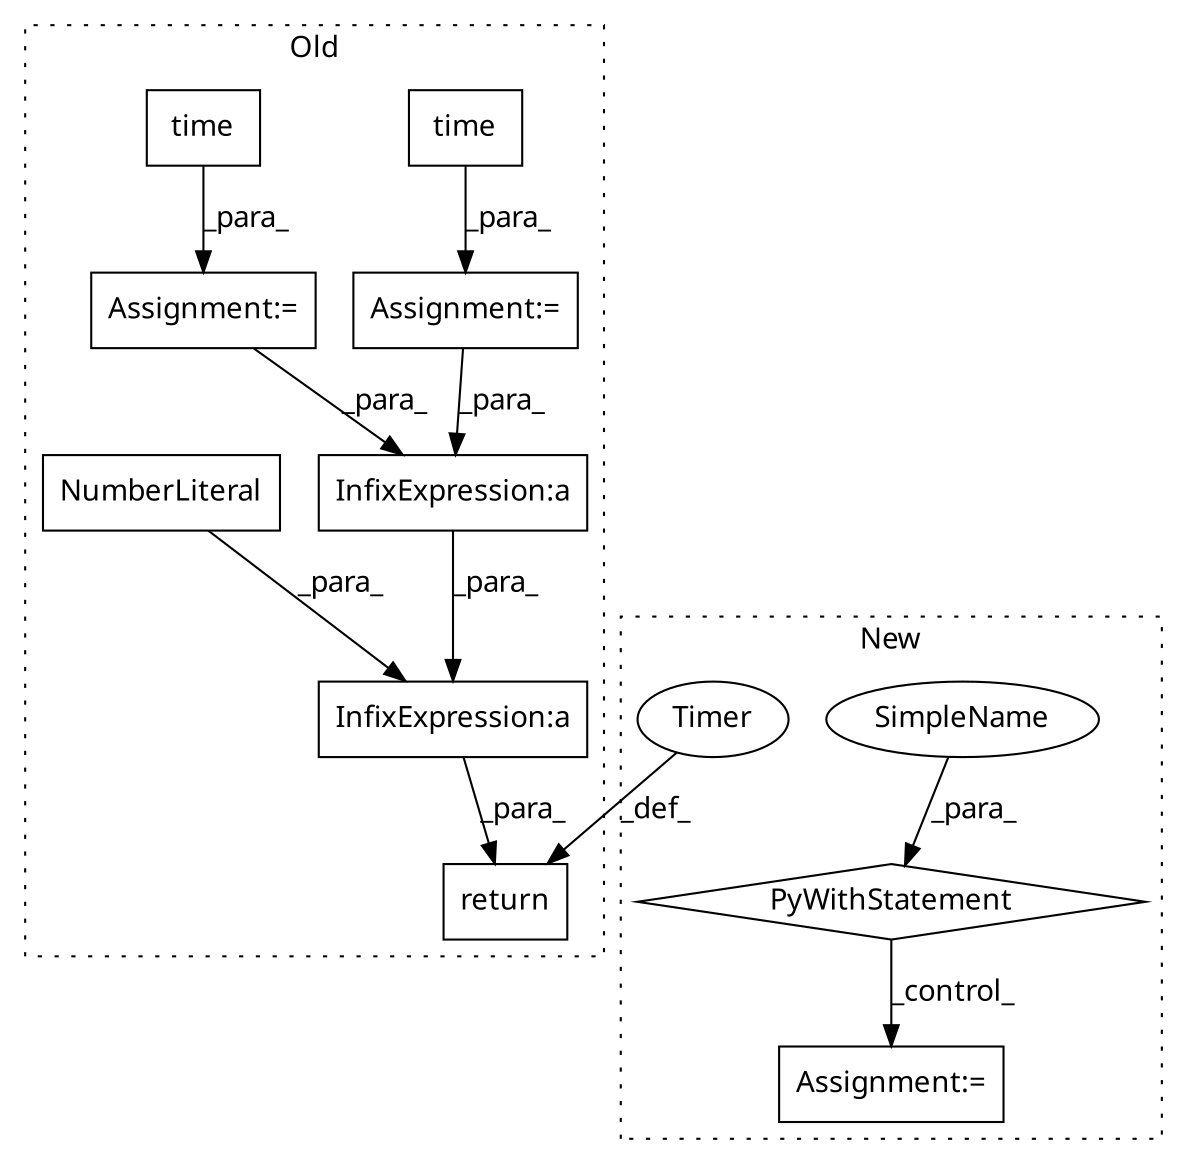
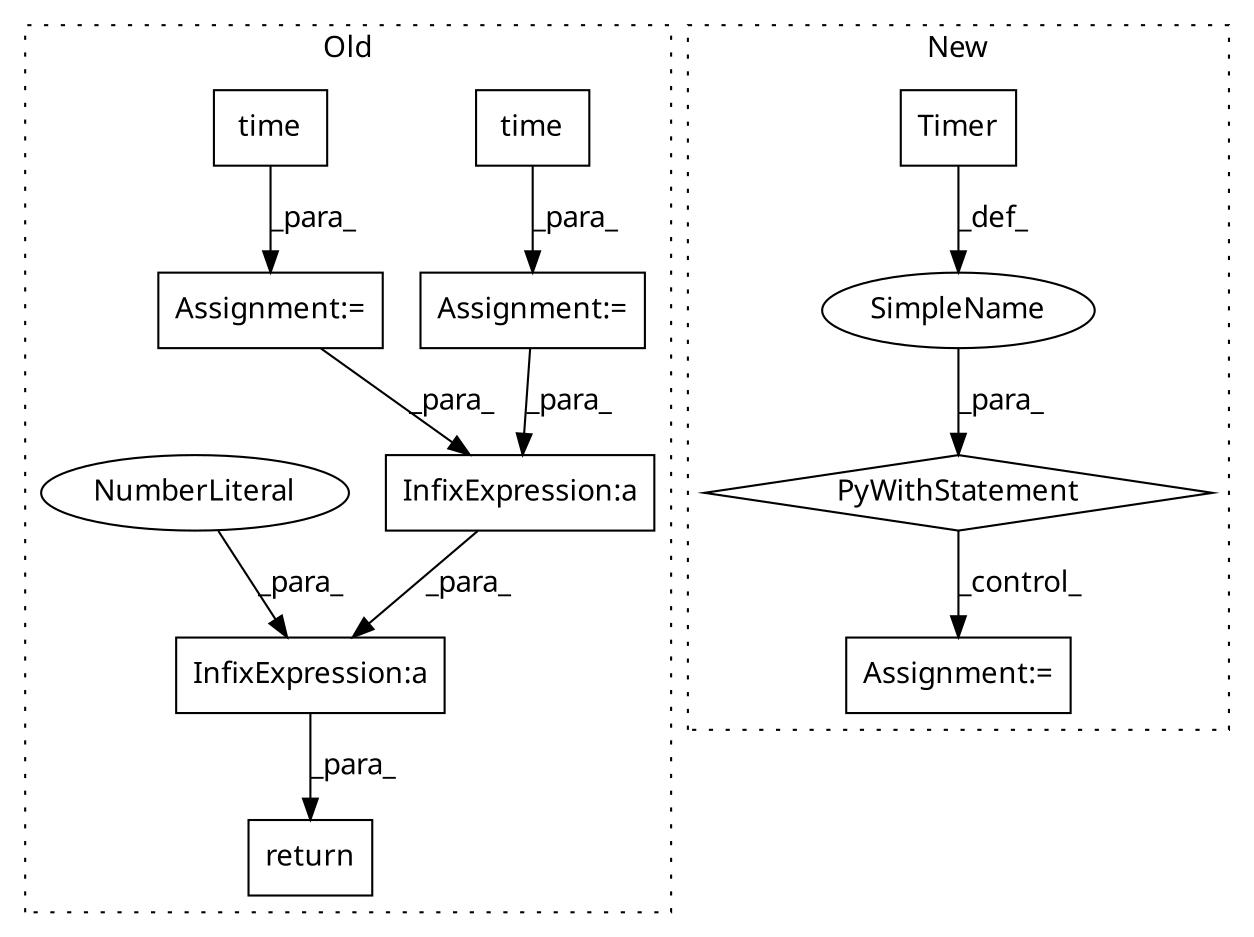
node "NumberLiteral": shape box -> ellipse
node "Timer": shape ellipse -> box
edge "Timer" -> "return": now "Timer" -> "SimpleName"
